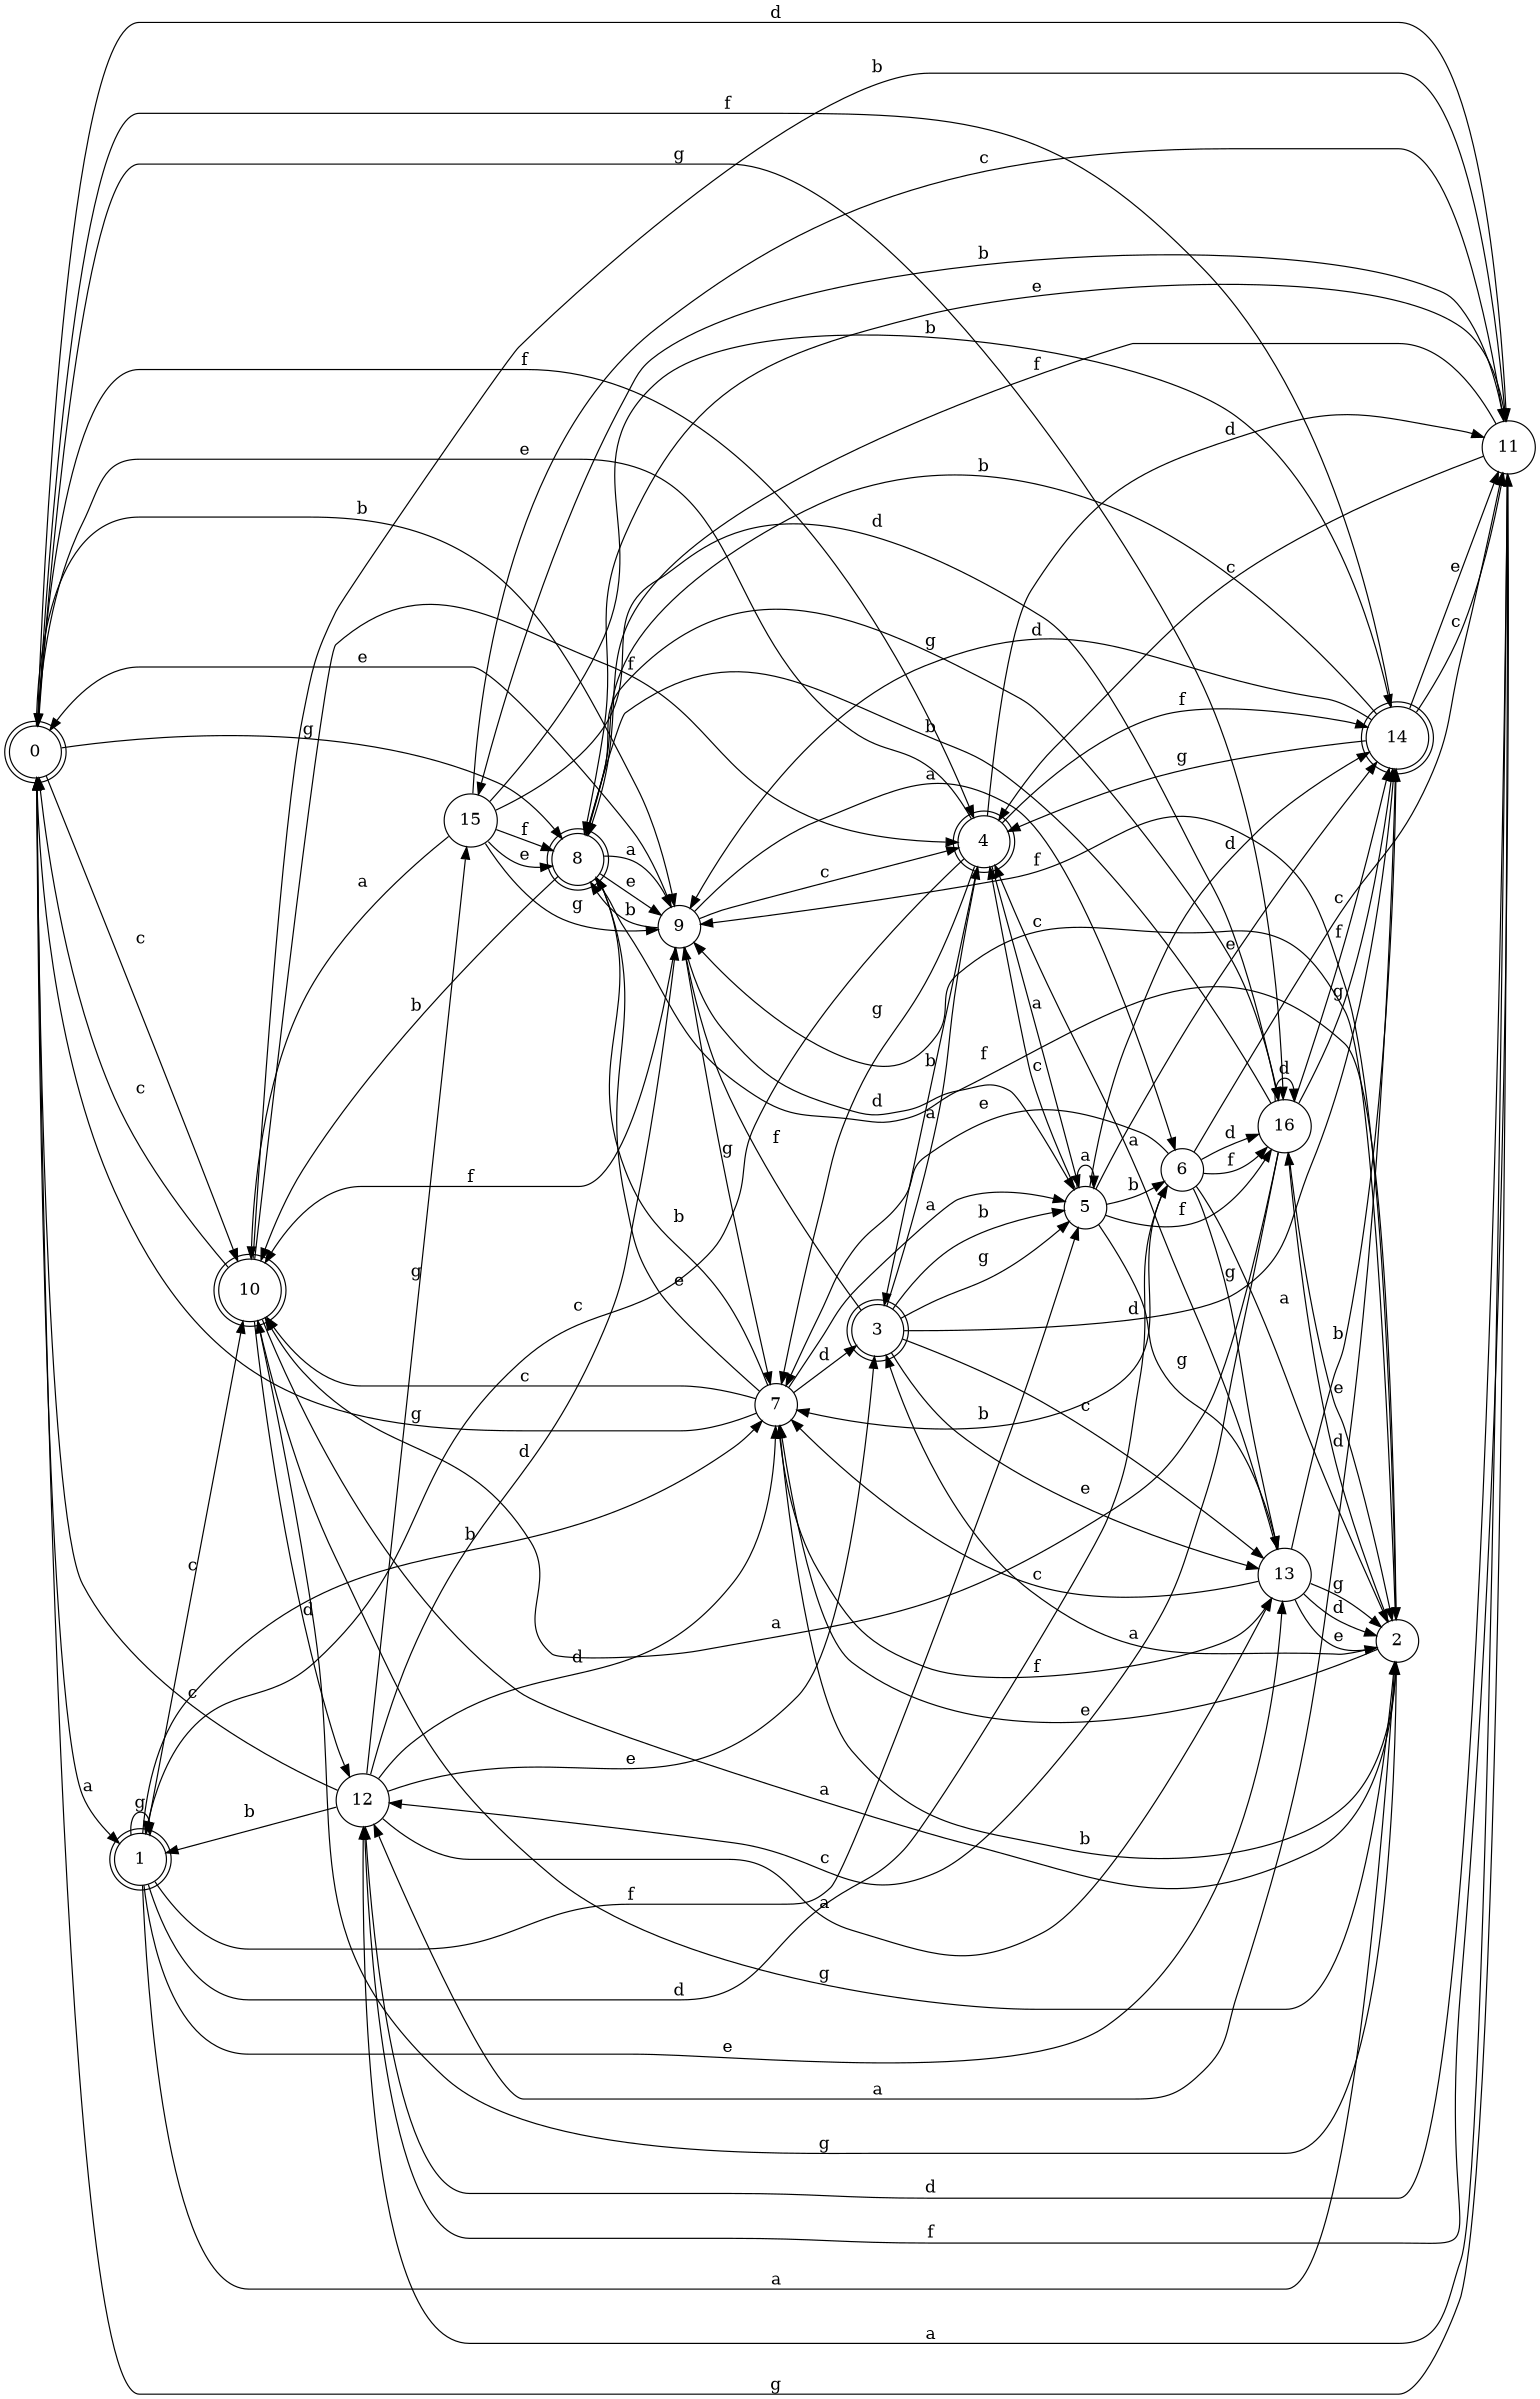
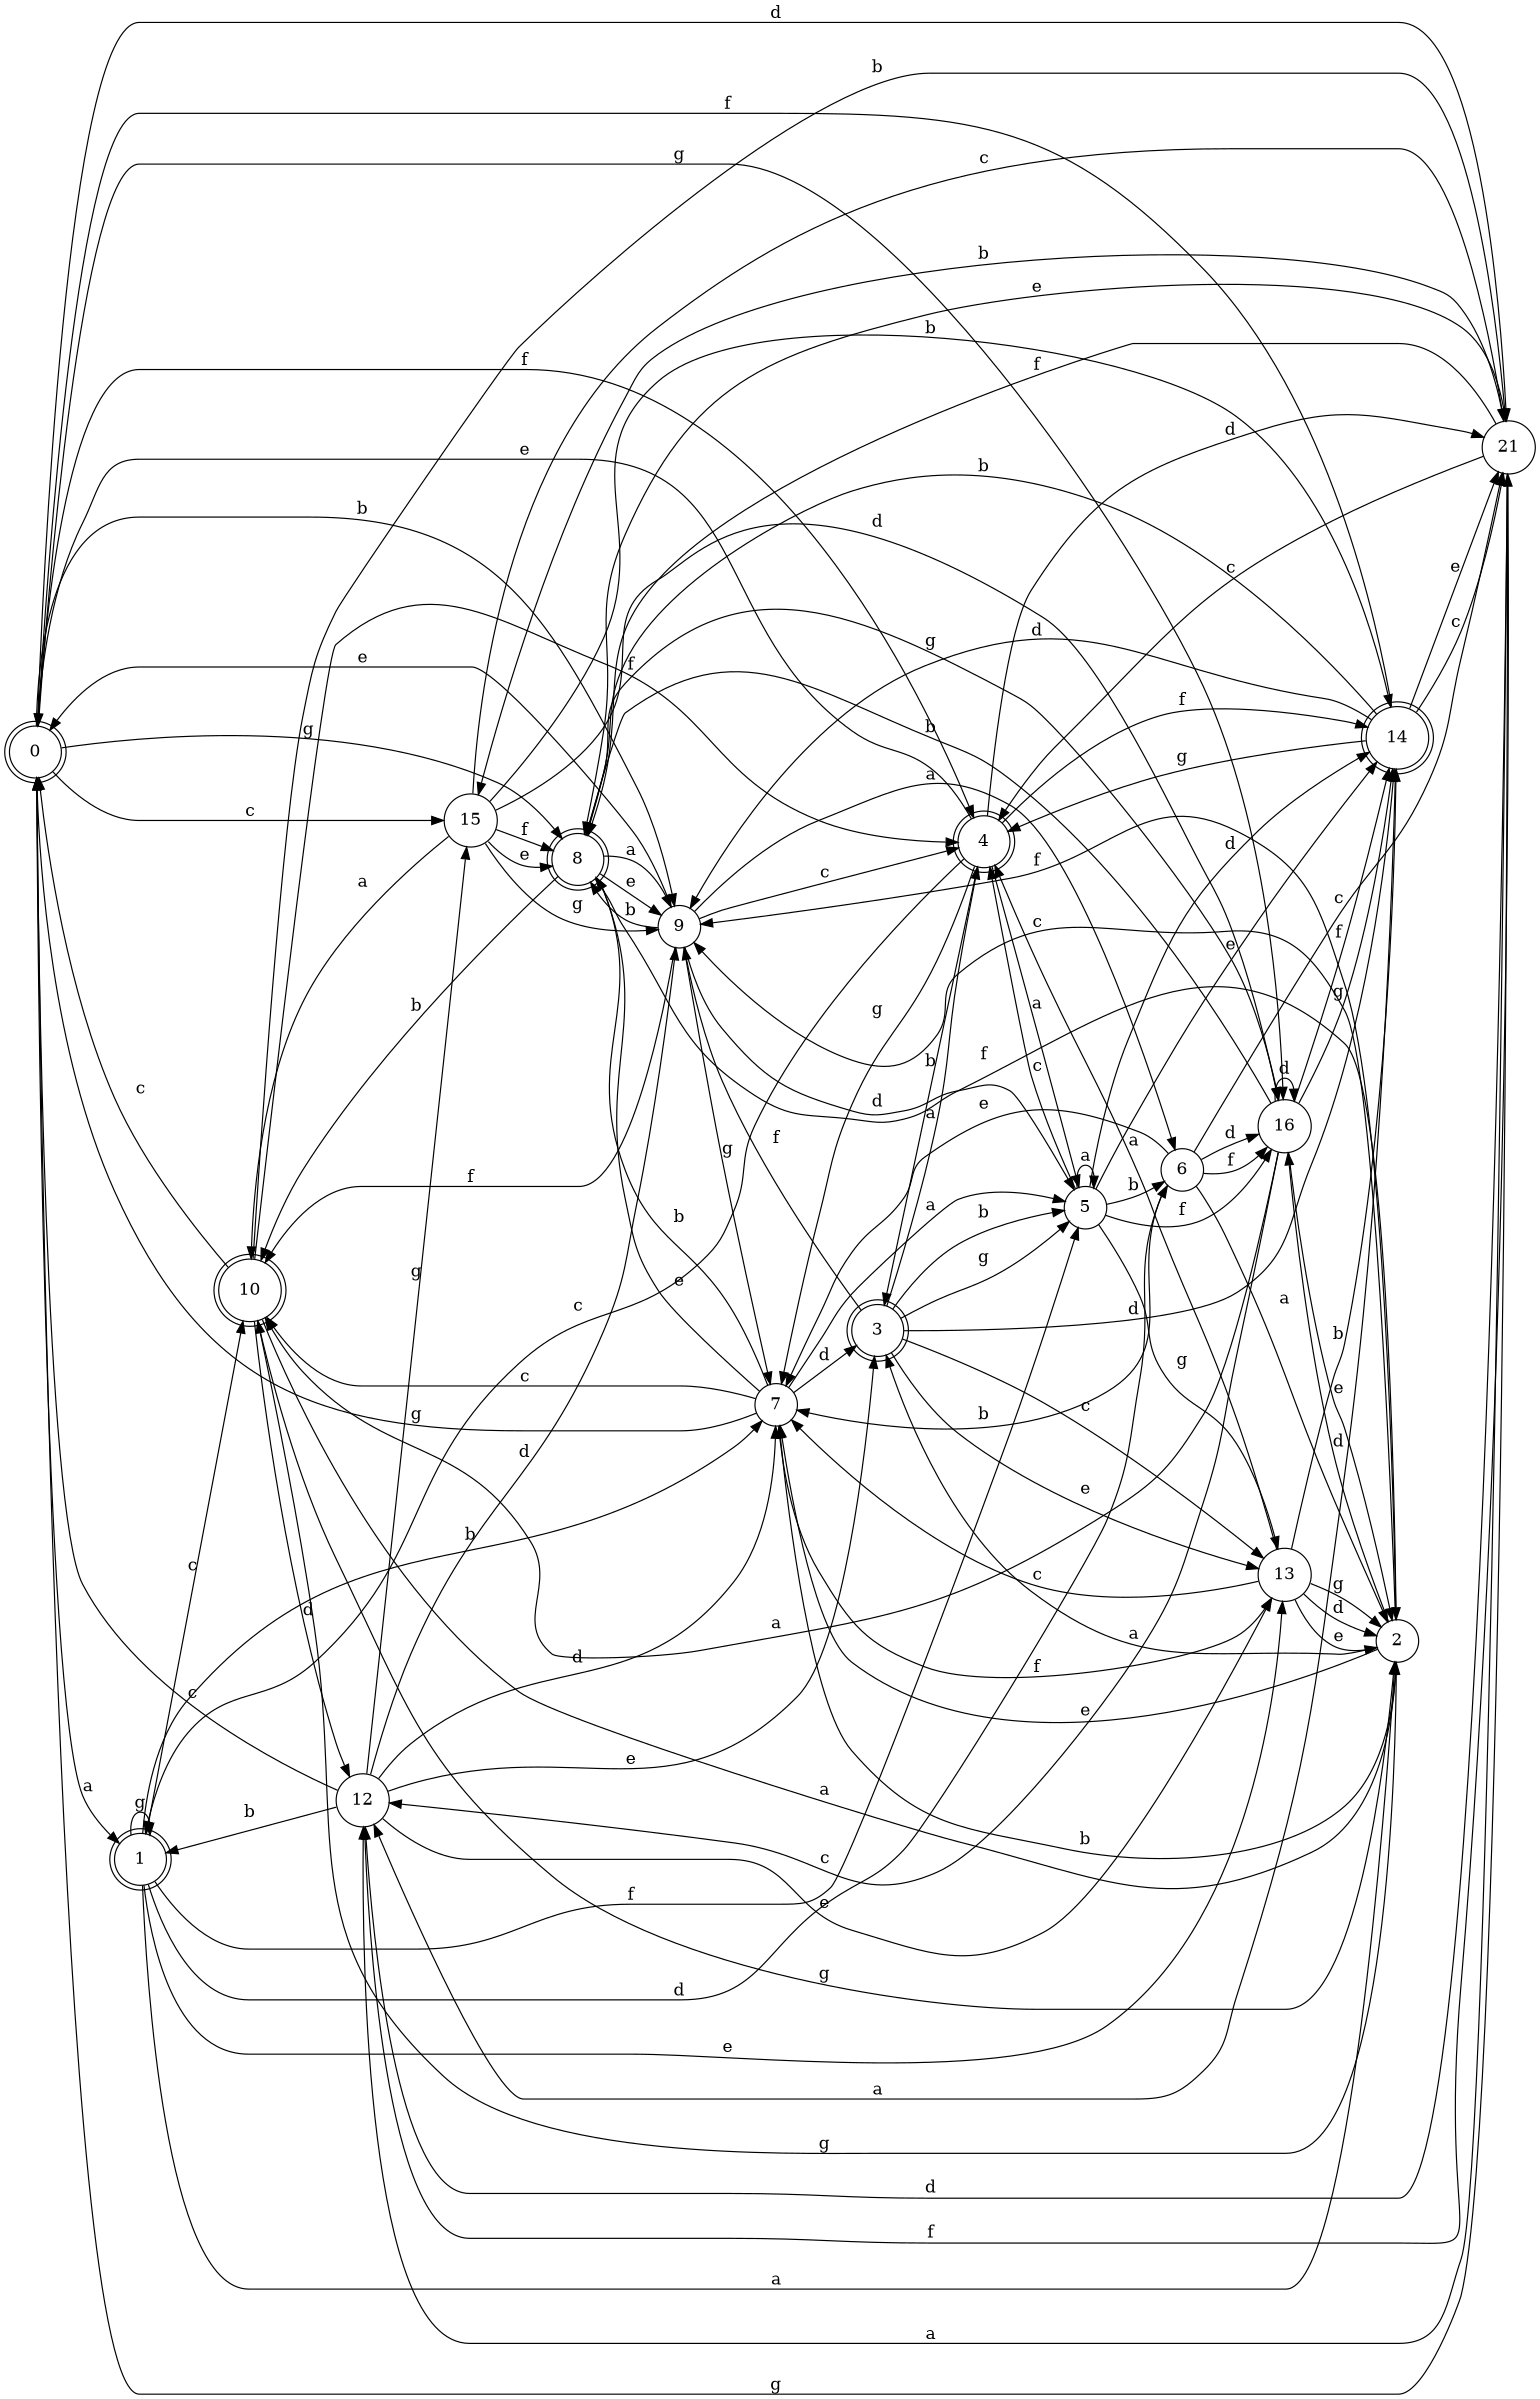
node "11": label "11" -> "21"
edge "0" -> "10": now "0" -> "15"
edge "6" -> "13": removed, label "g"
edge "12" -> "13": label "a" -> "e"
